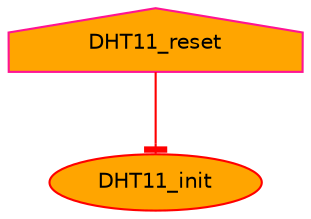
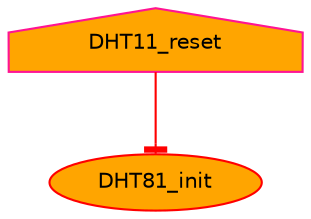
node "DHT11_init": label "DHT11_init" -> "DHT81_init"
